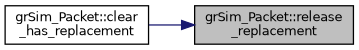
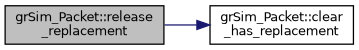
edge "grSim_Packet::clear _has_replacement" -> "grSim_Packet::release _replacement": reversed
